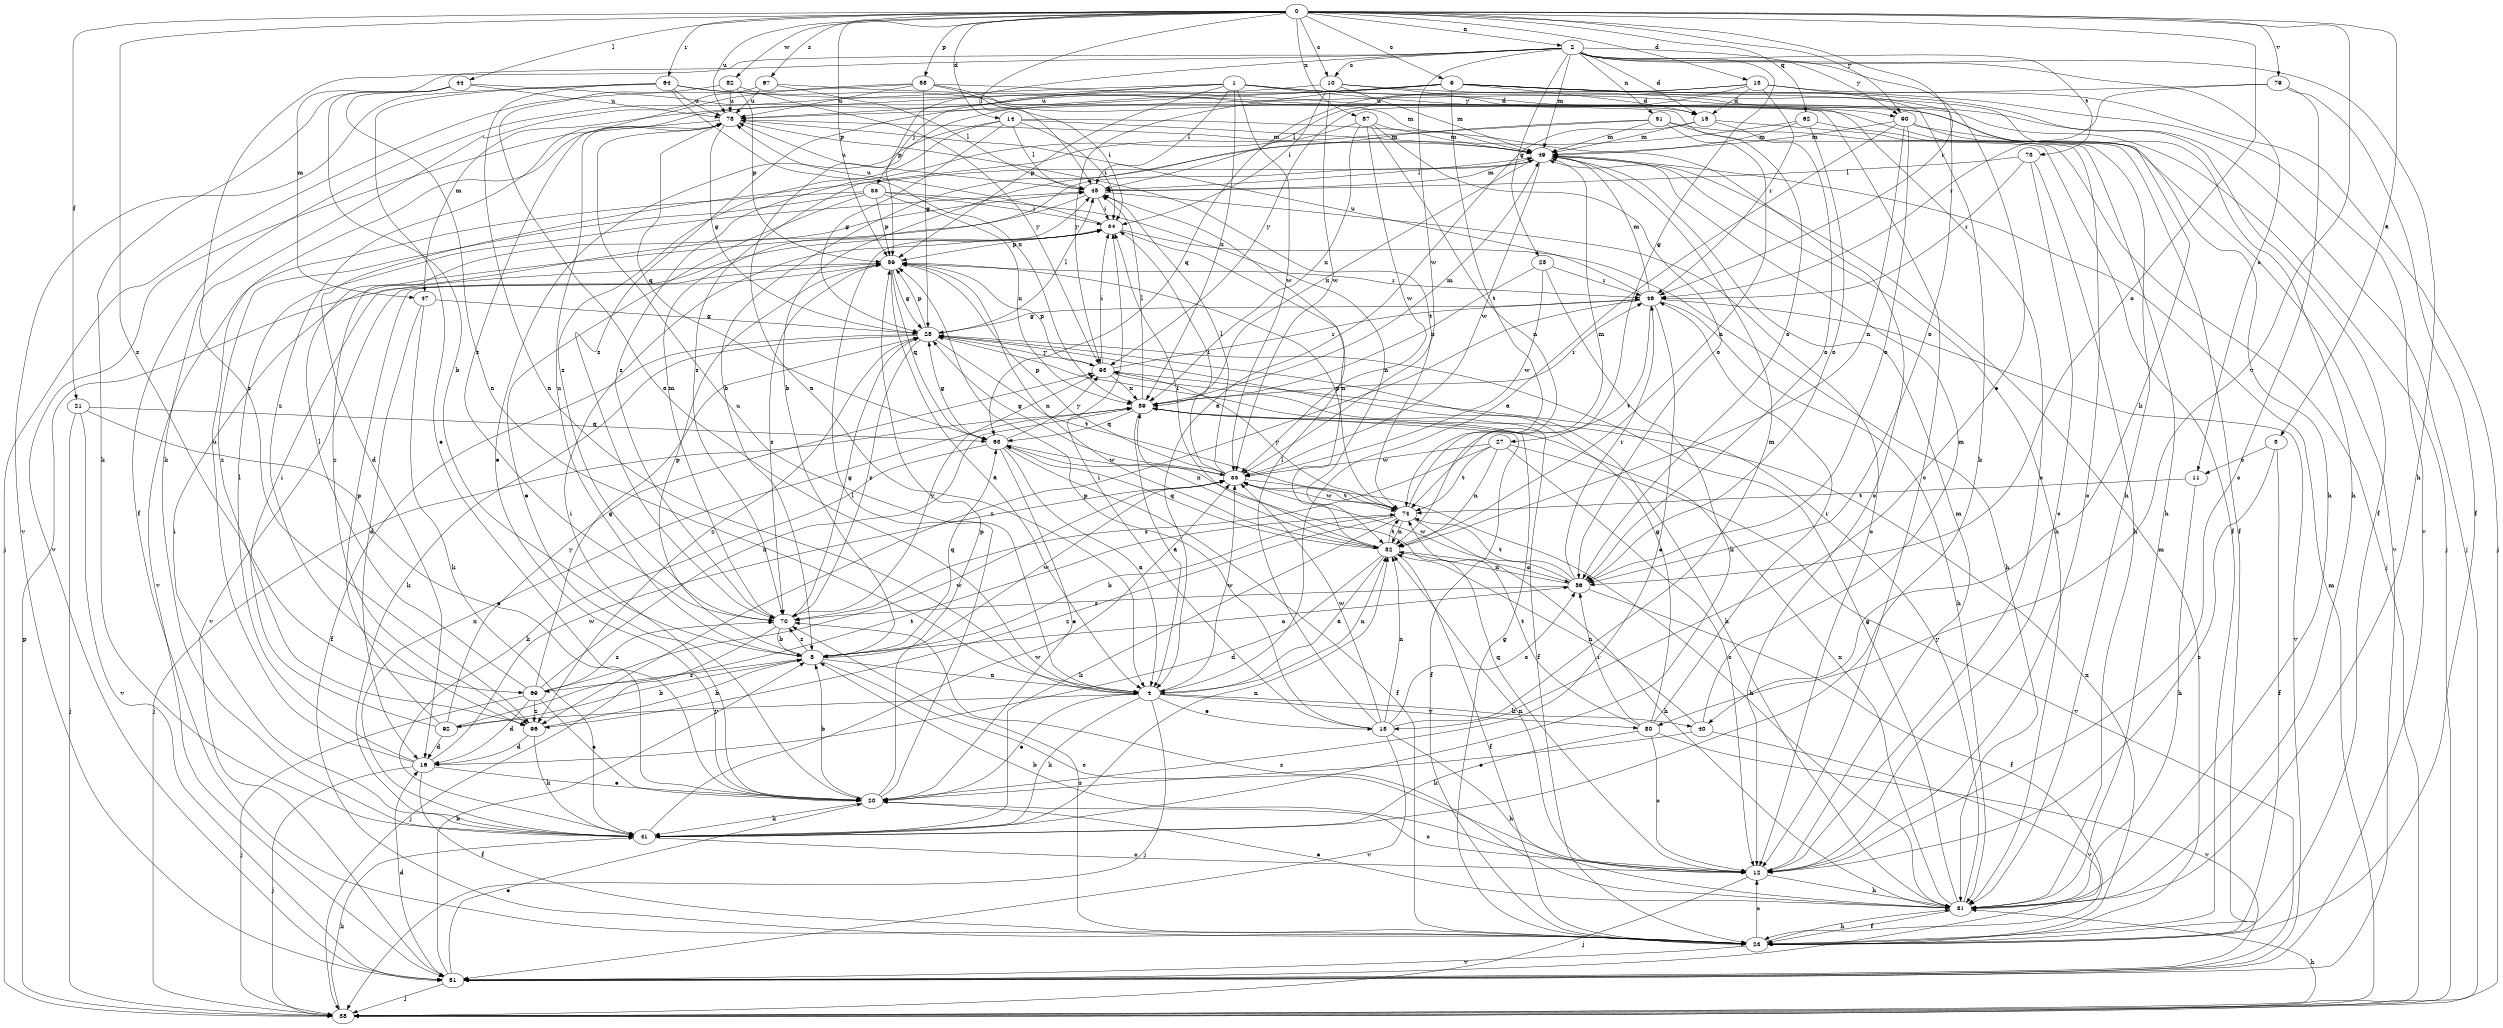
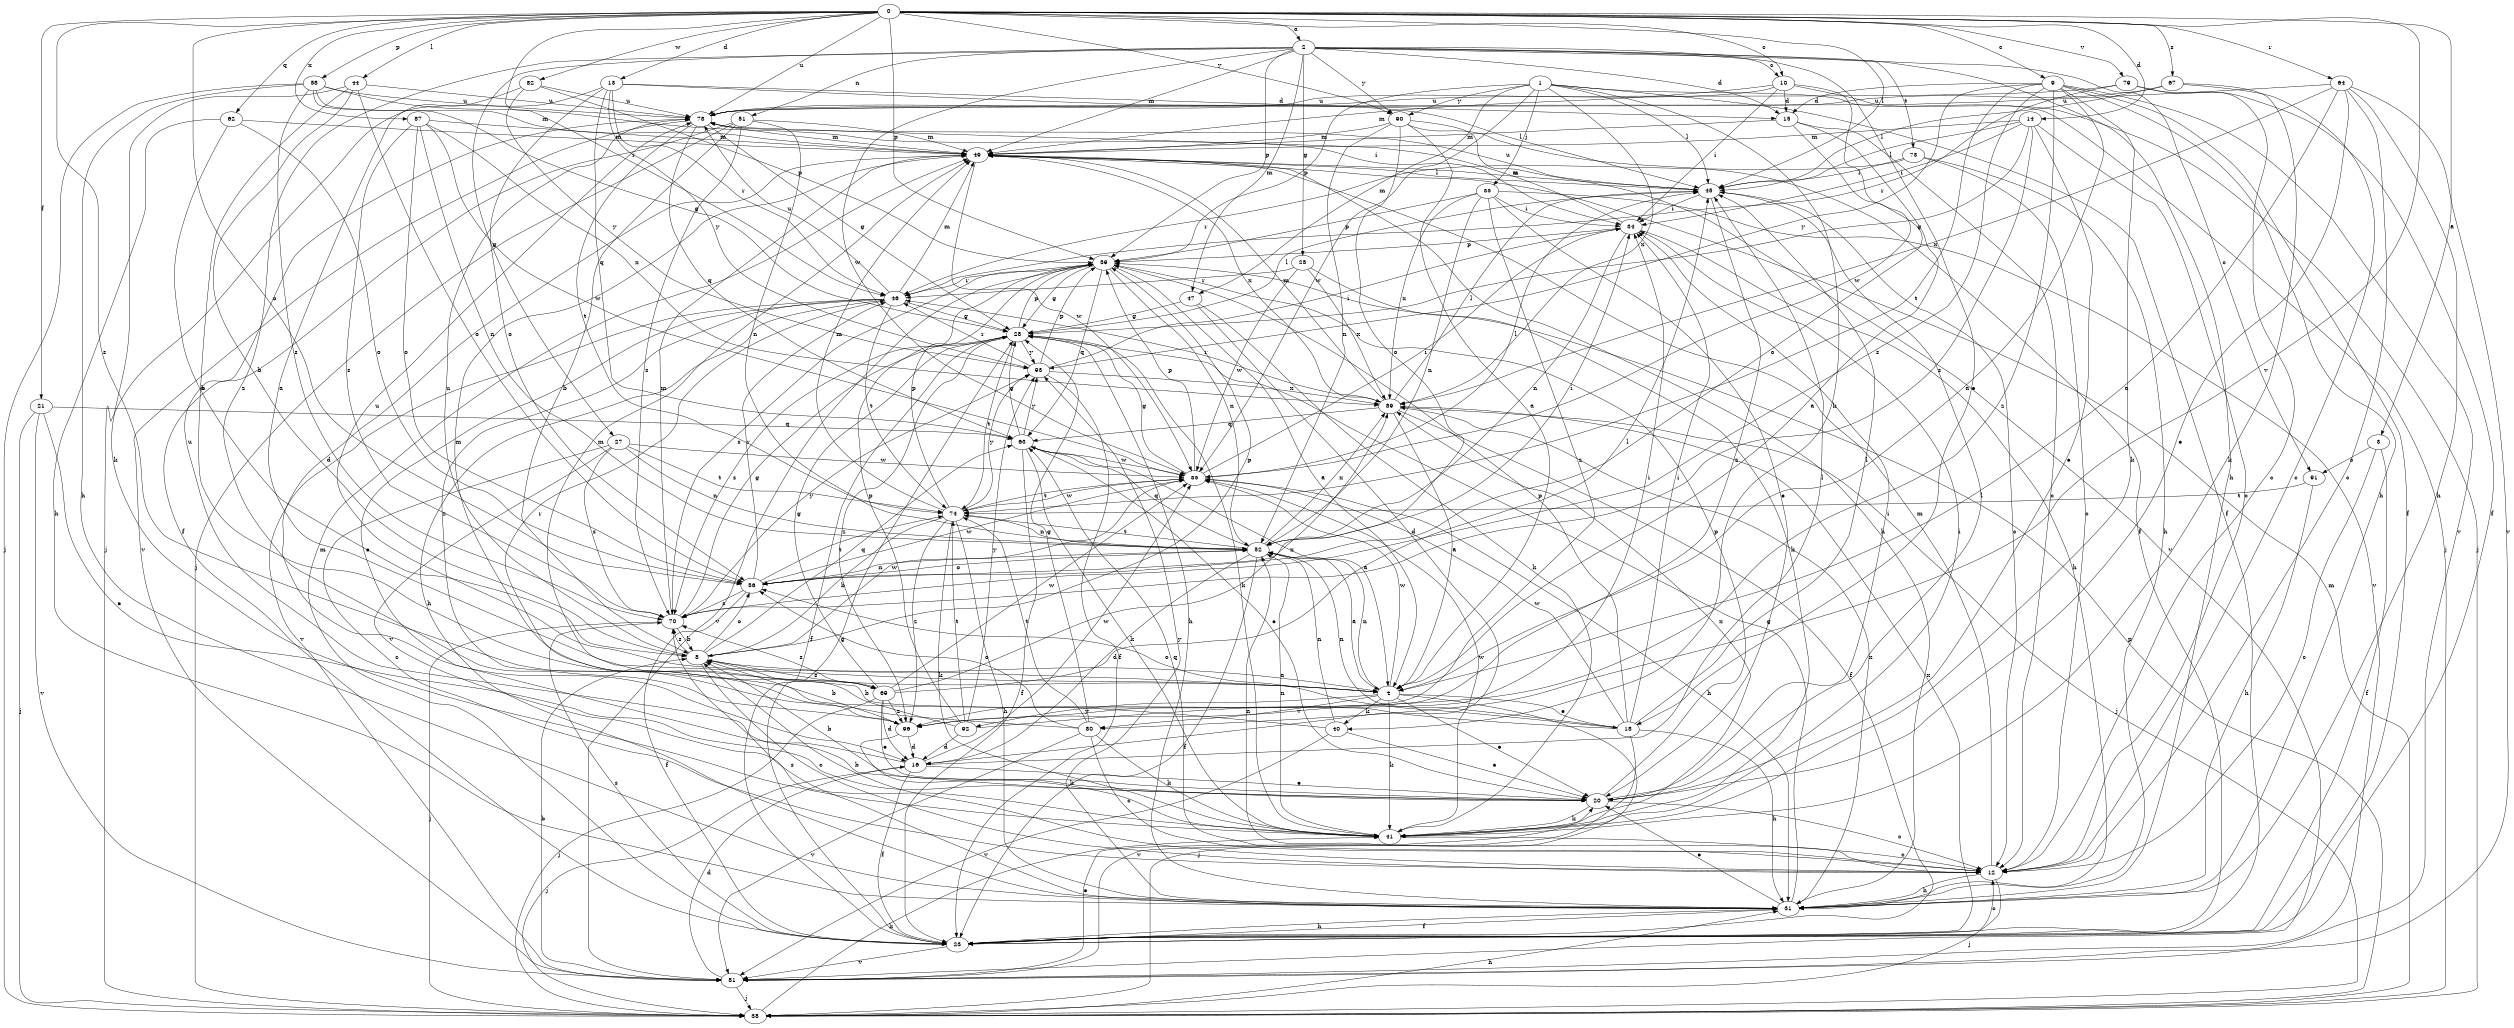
node "11": label "11" -> "91"
edge "80" -> "56": label "r" -> "o"
edge "27" -> "81": now "27" -> "41"
